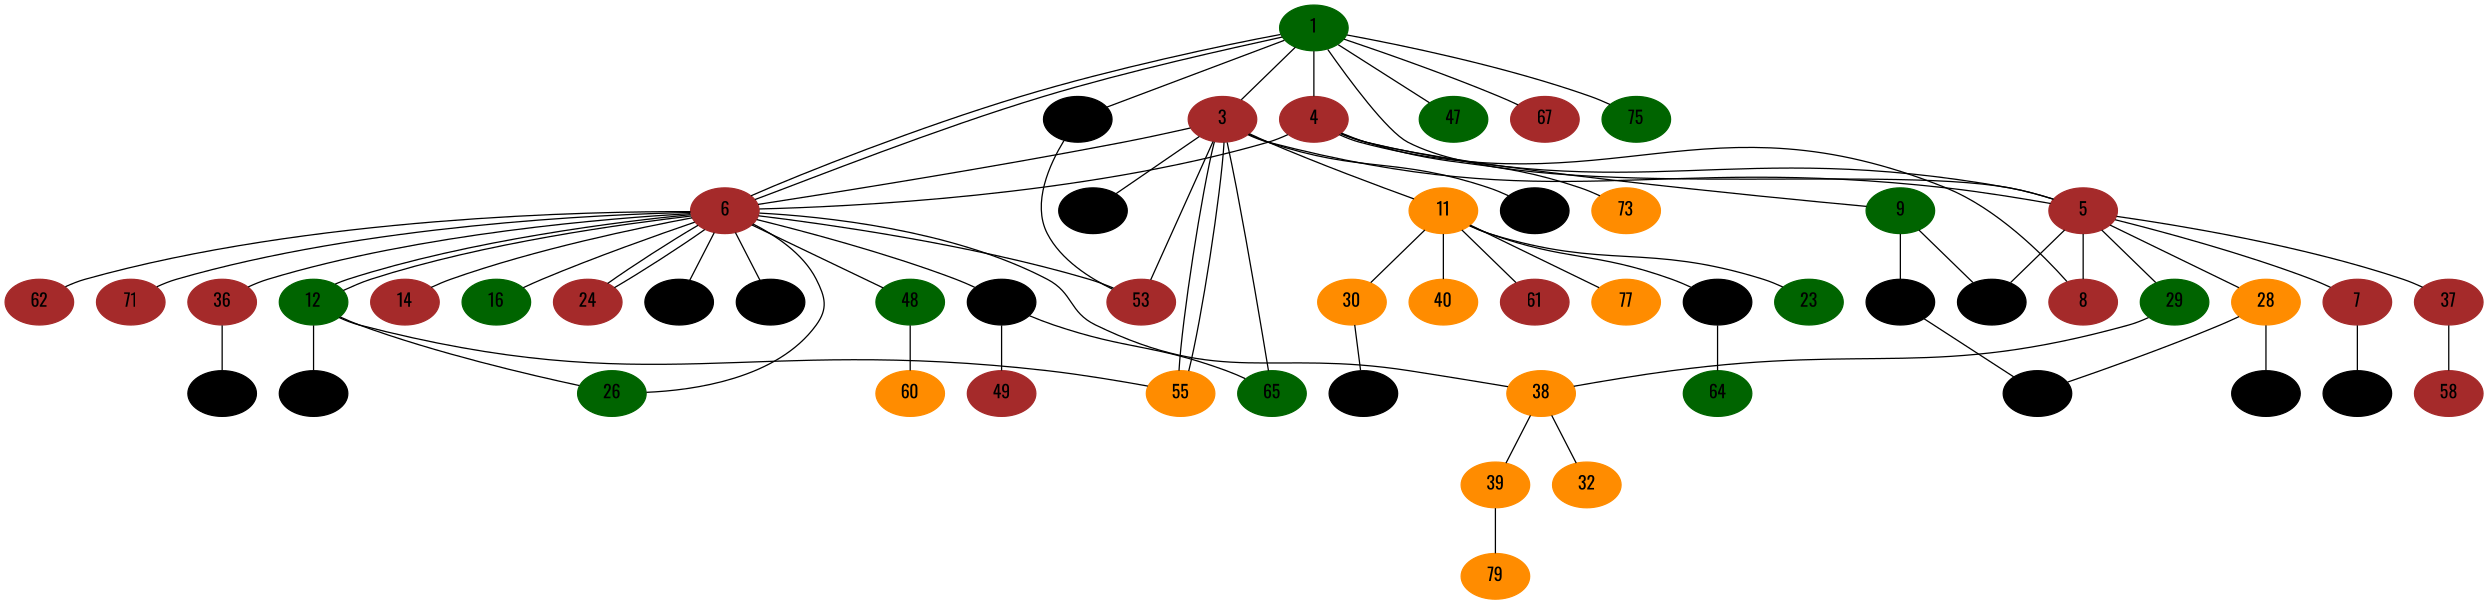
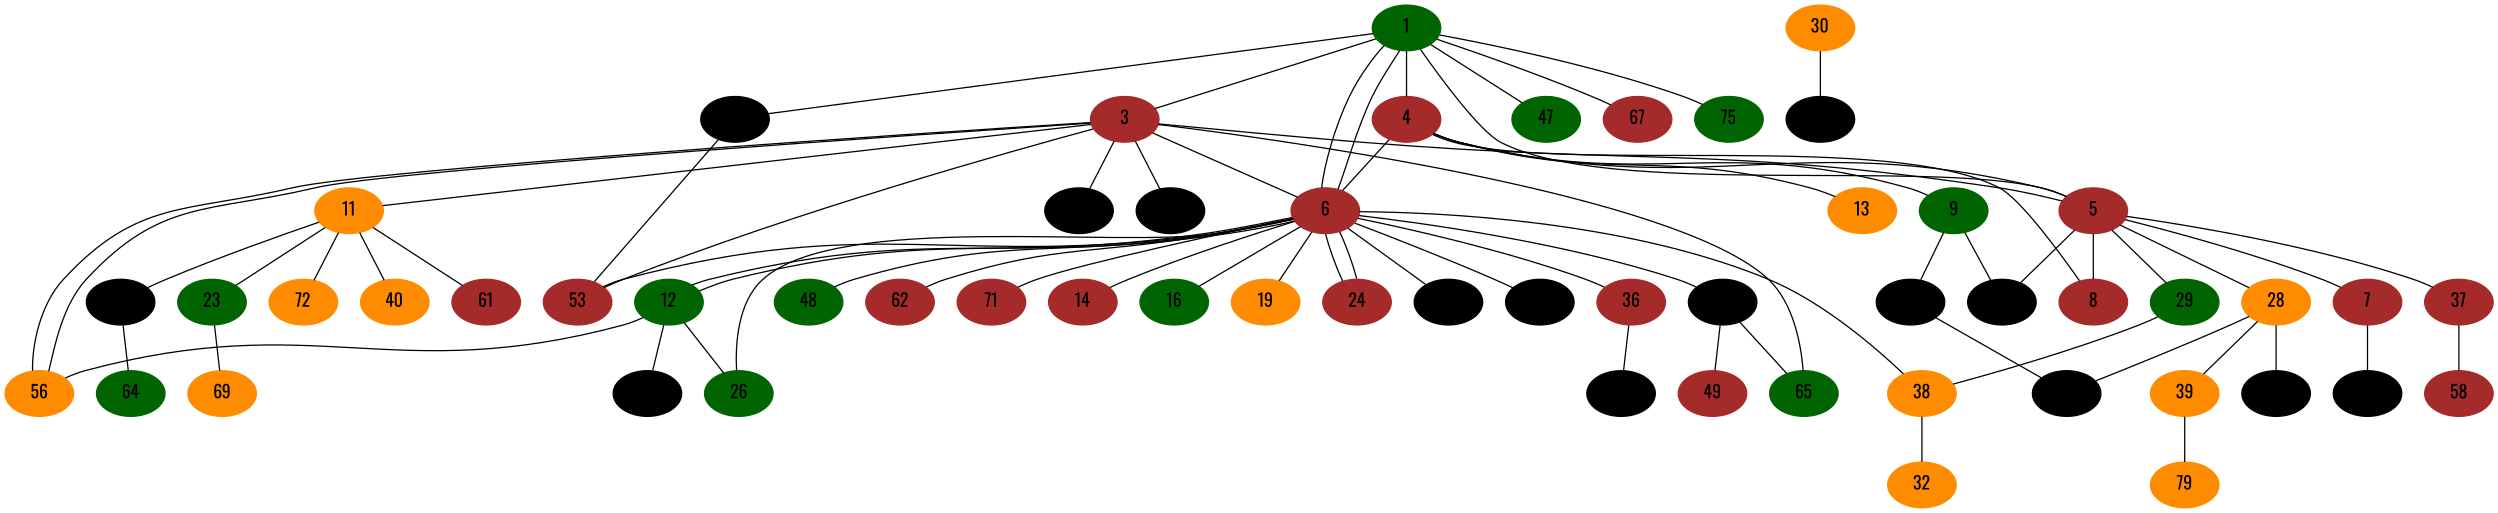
node "73": label "73" -> "13"
edge "11" -- "30": removed
node "19": added
node "77": label "77" -> "72"
node "69": added
node "60": removed
node "55": label "55" -> "56"
edge "38" -- "39": now "28" -- "39"
